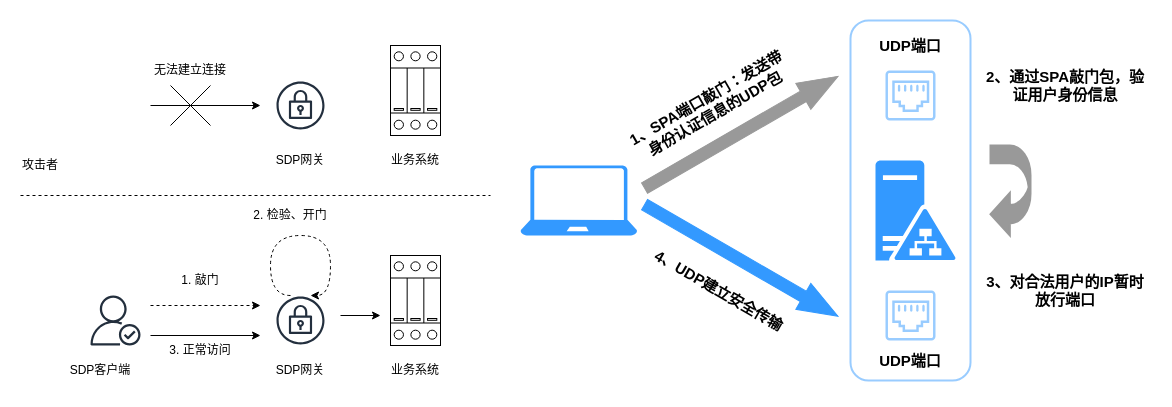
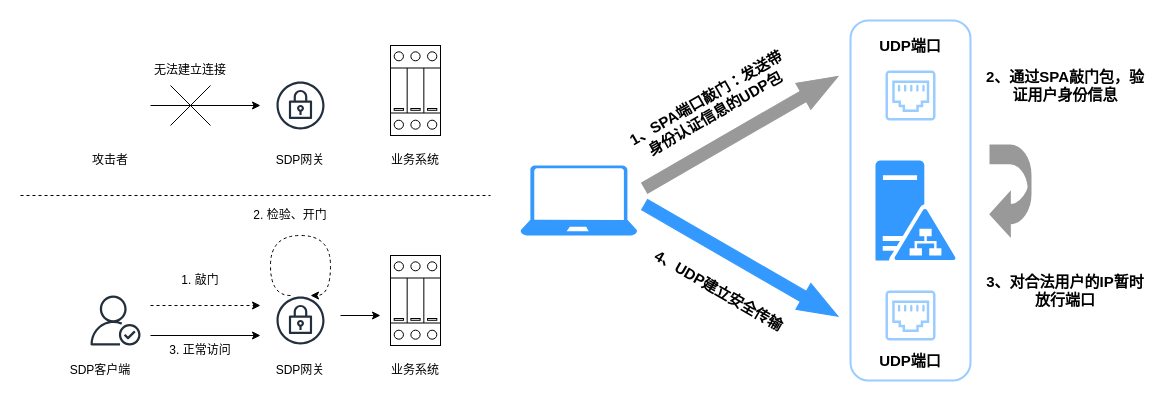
node "攻击者": moved (41, 166) -> (111, 161)
